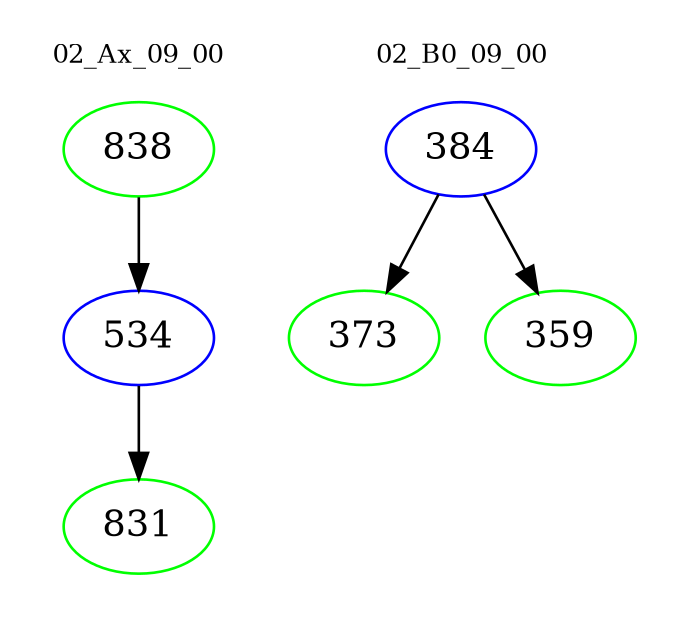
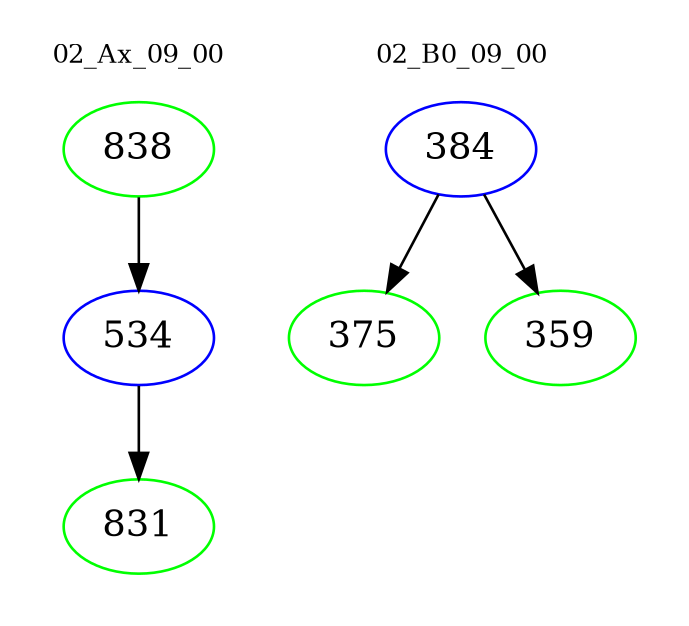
node "373": label "373" -> "375"
